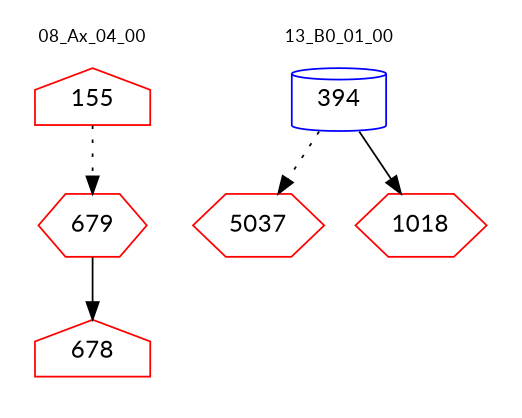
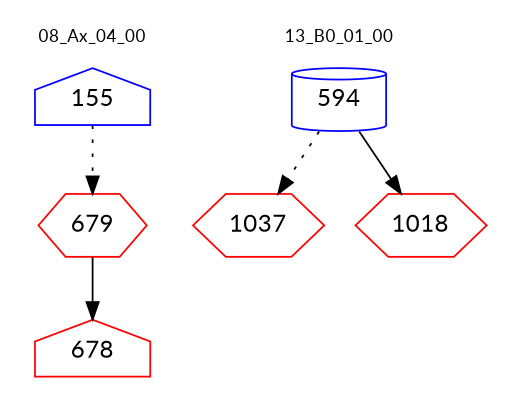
node "155": color red -> blue
node "394": label "394" -> "594"
node "5037": label "5037" -> "1037"
